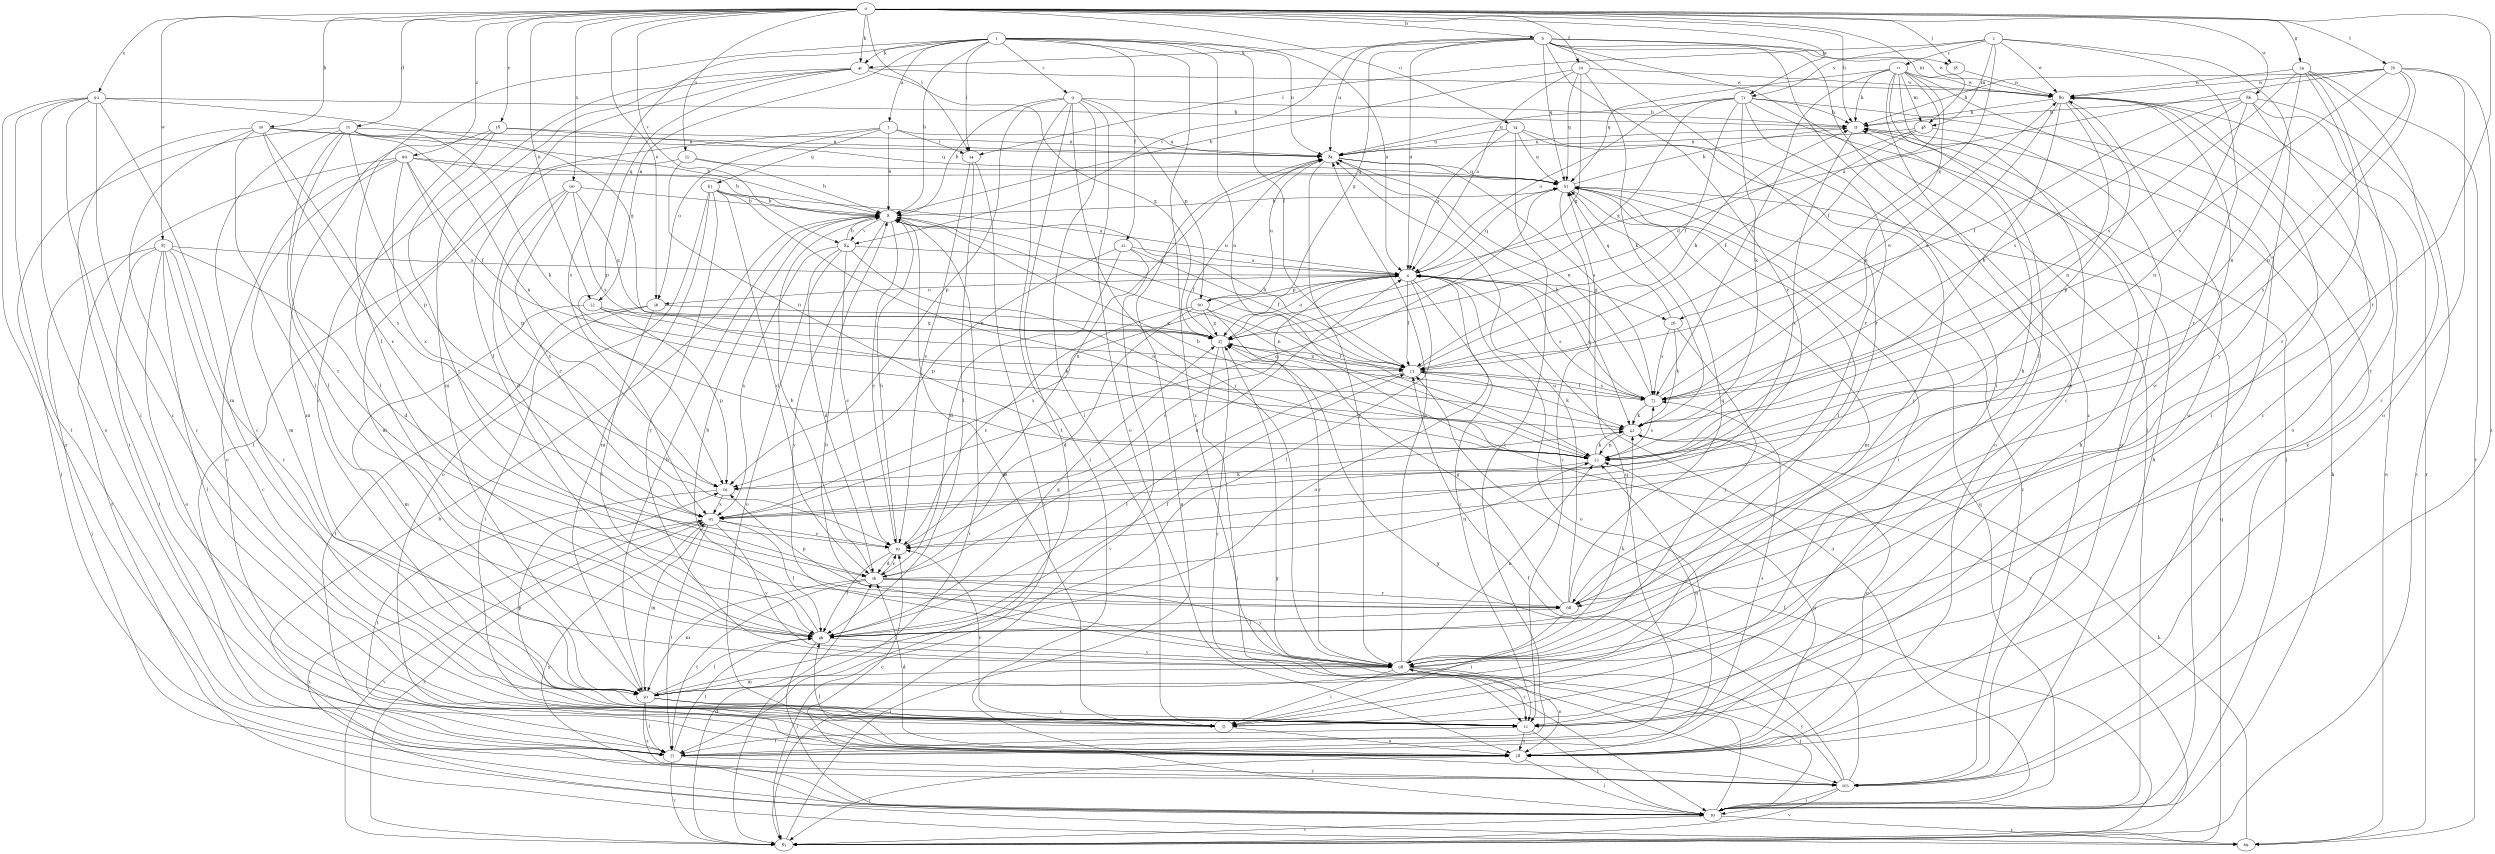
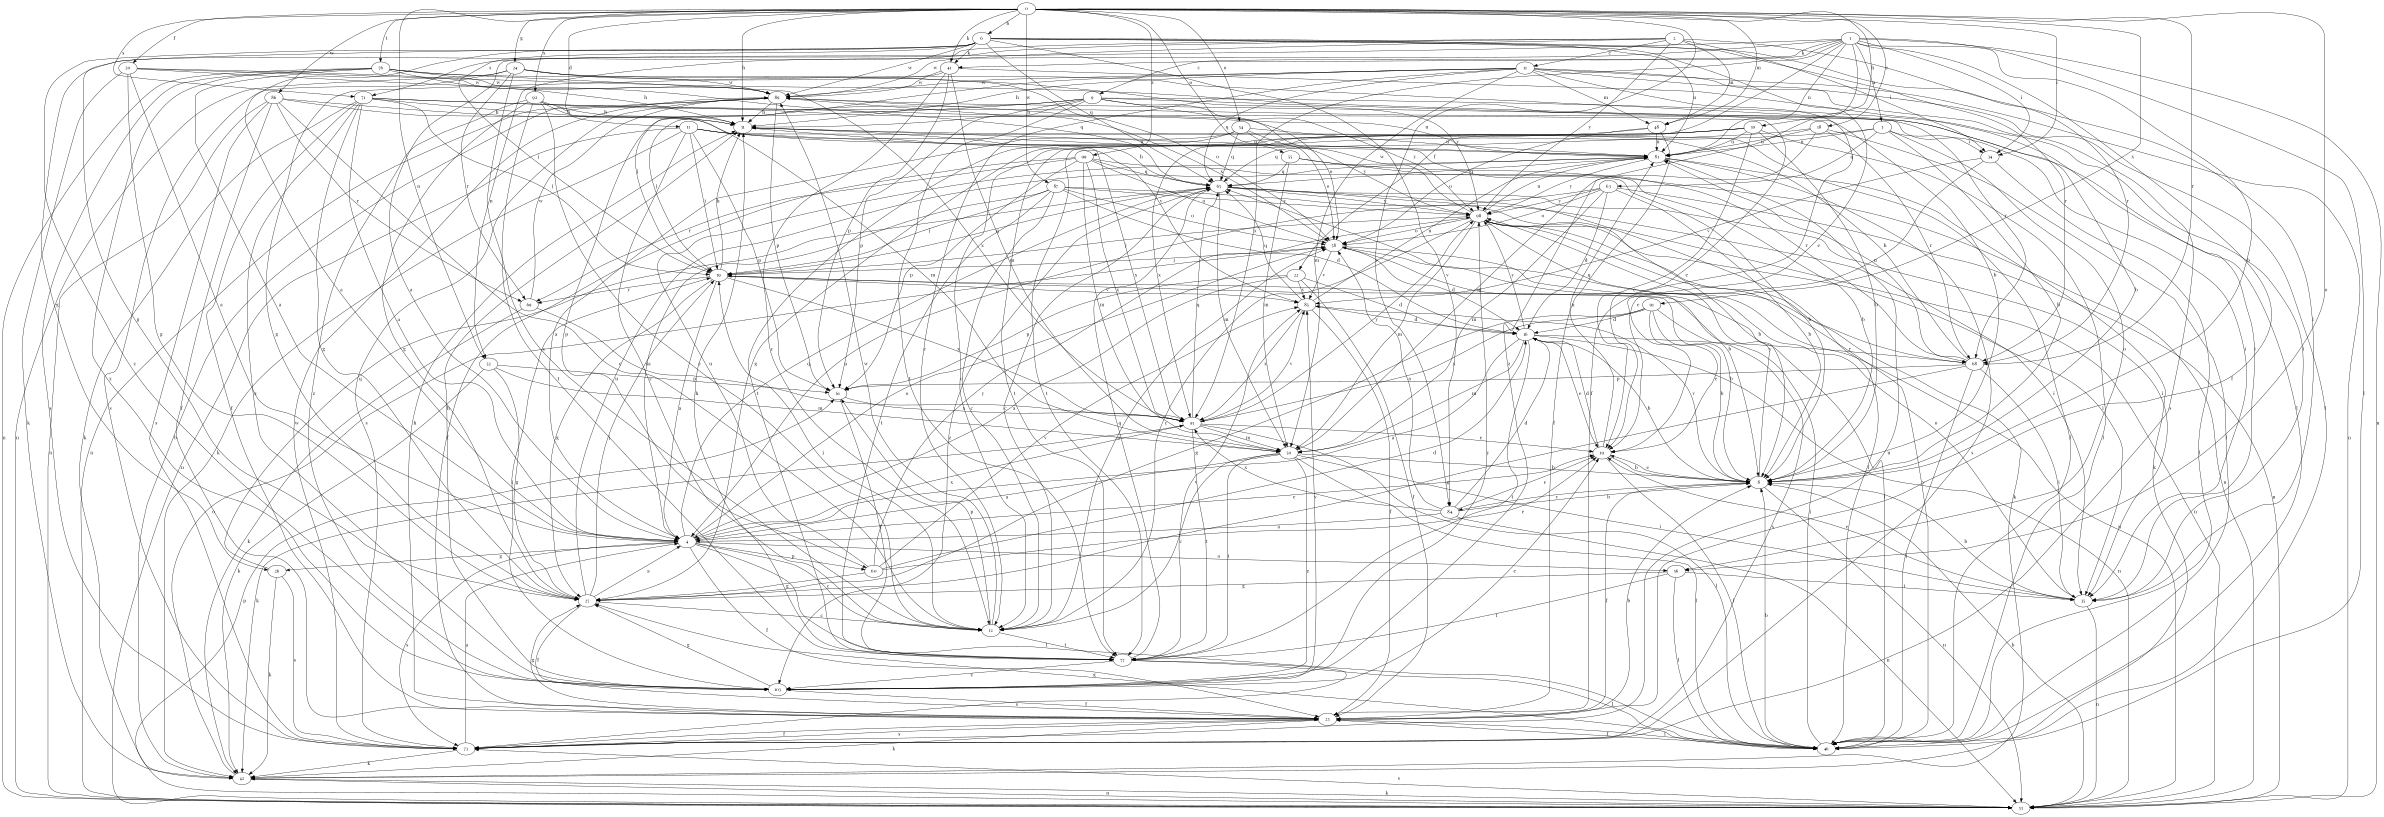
node "38": removed
node "90": label "90" -> "91"
edge "48" -> "27": label "d" -> "g"
edge "89" -> "58": label "o" -> "x"
edge "26" -> "98": now "65" -> "98"
edge "92" -> "58": removed, label "o"
